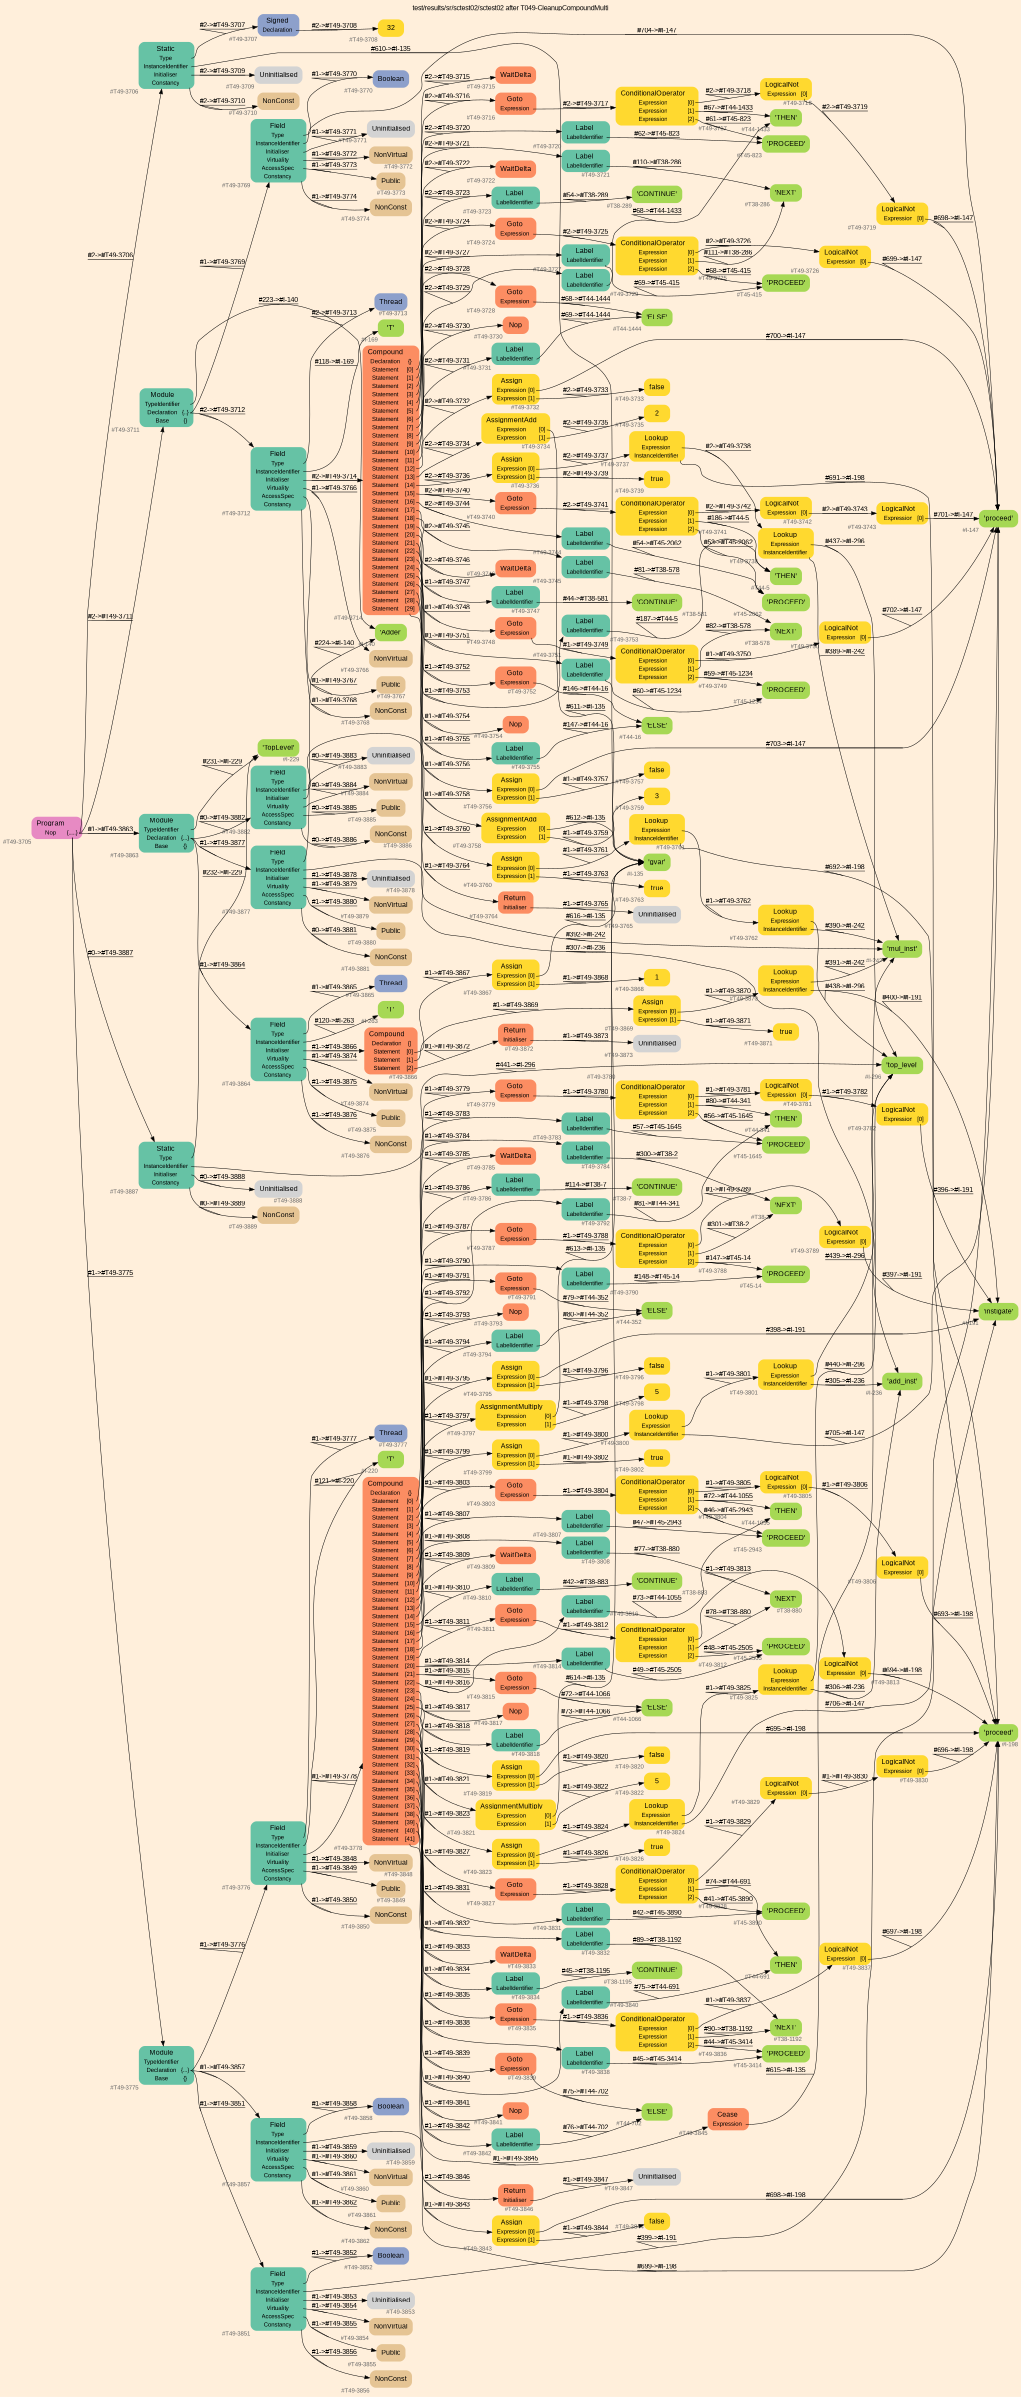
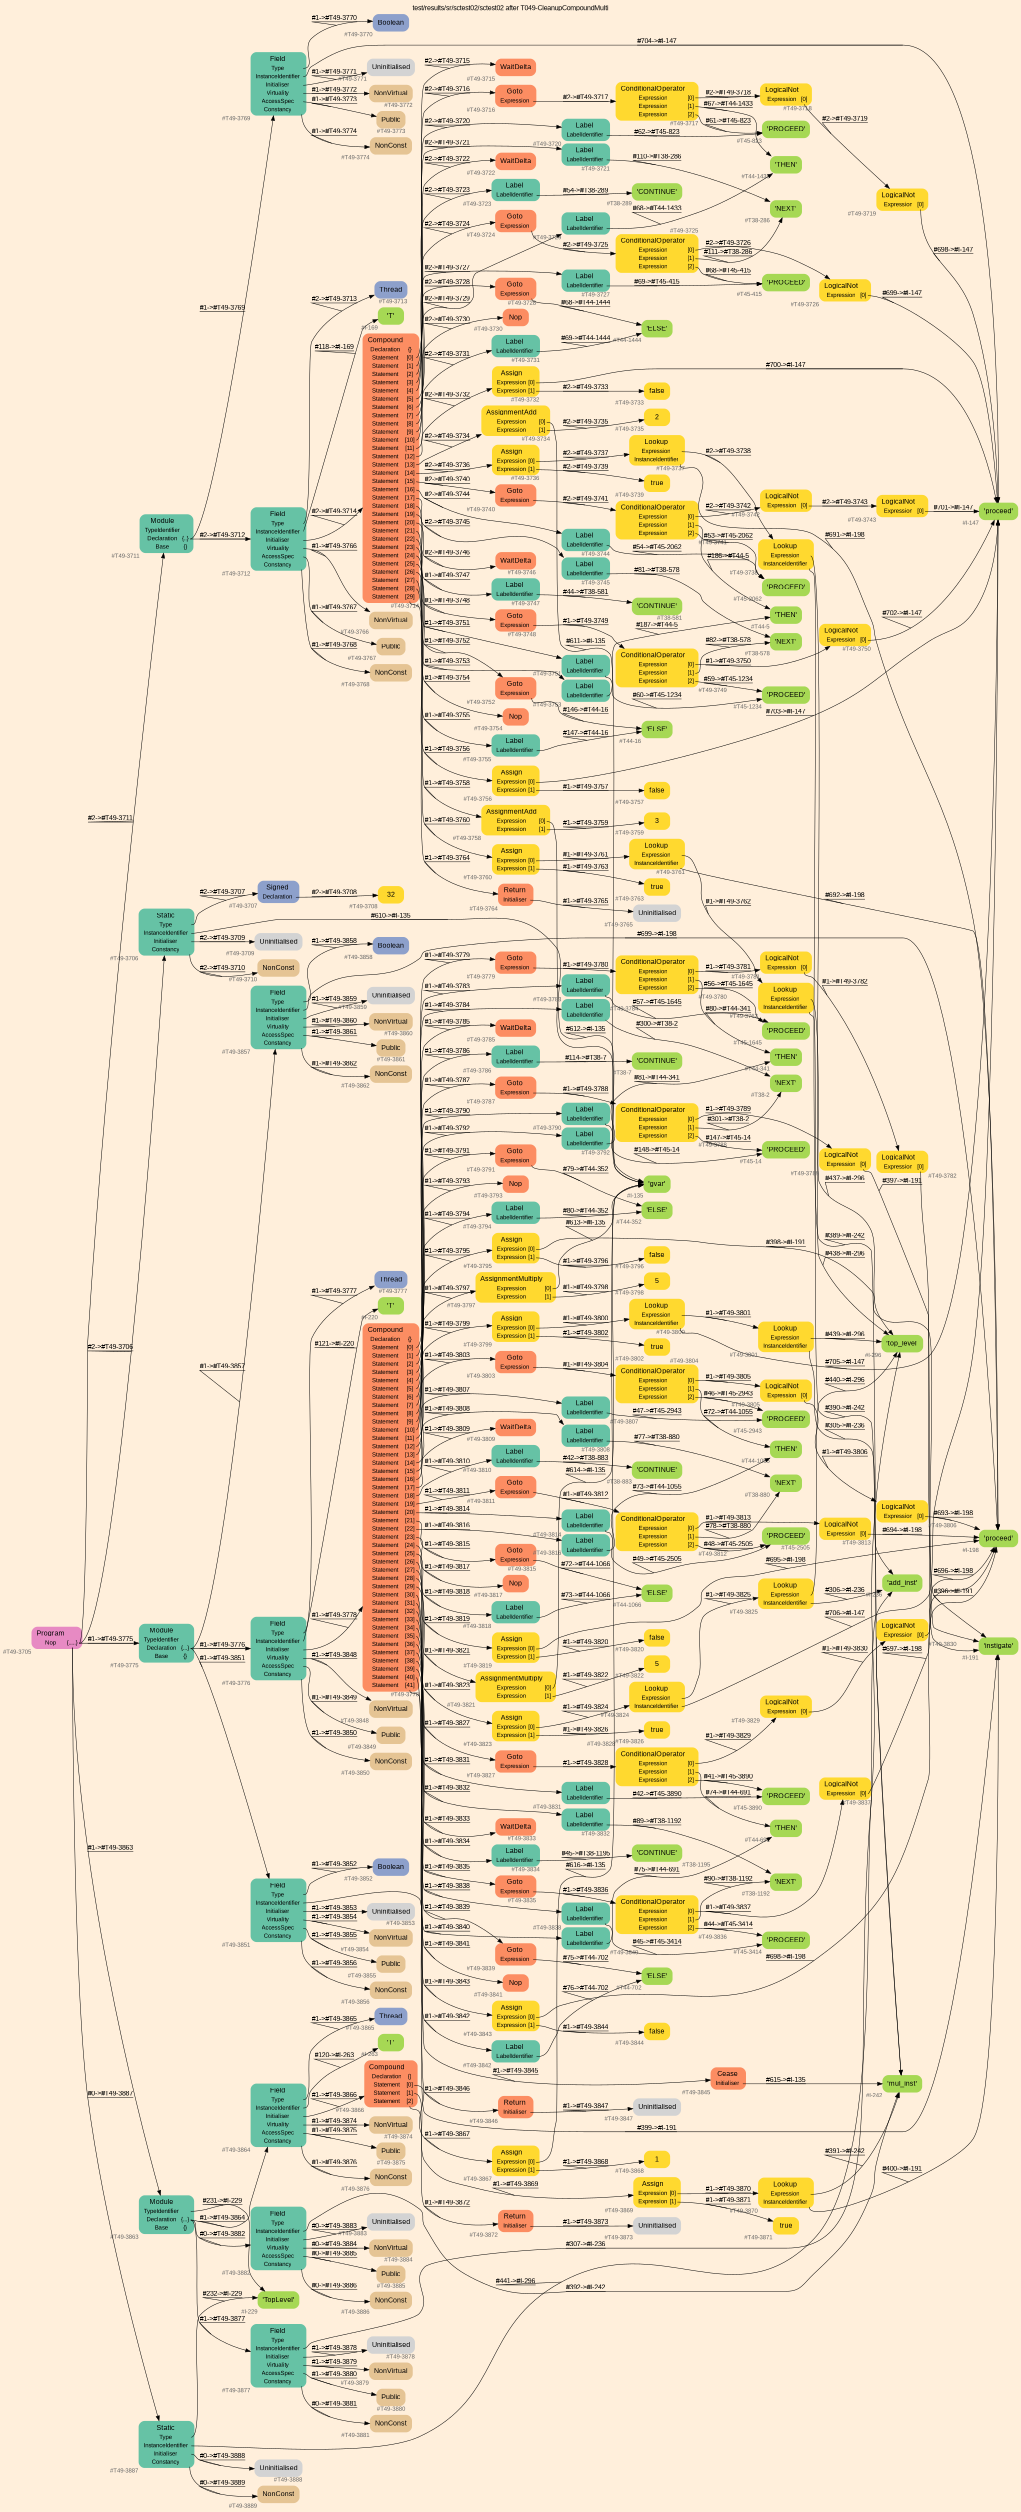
node "'Adder'": removed
node "Cease": text "Expression" -> "Initialiser"
